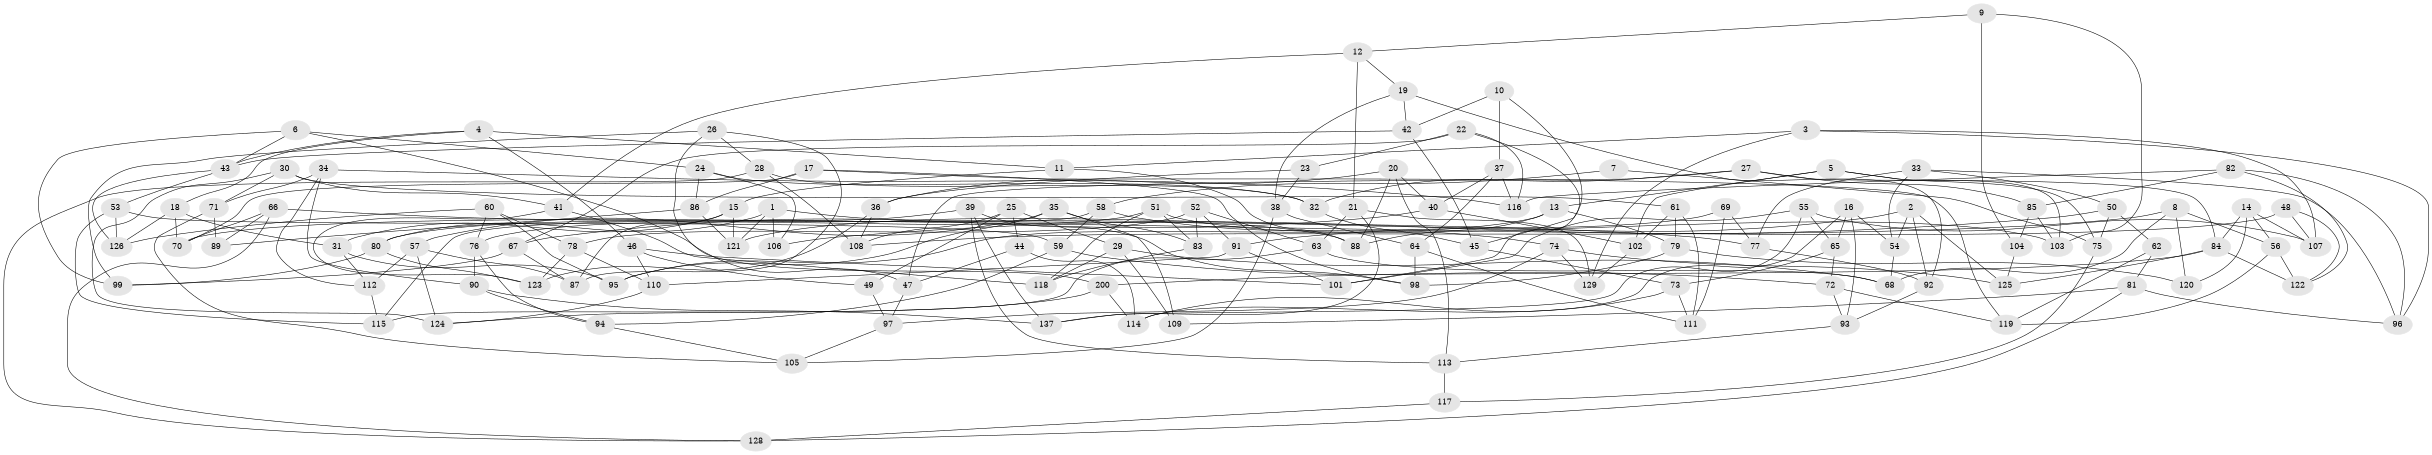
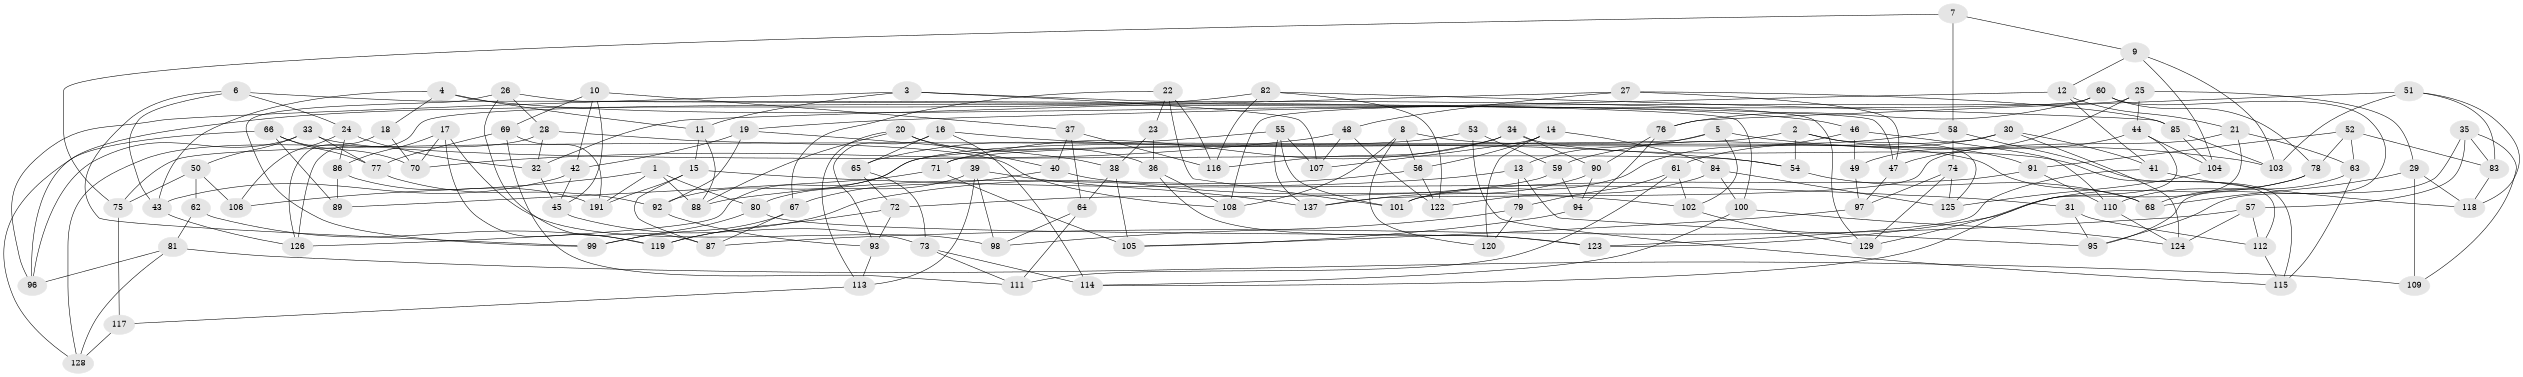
edge "7" -- "9": added
edge "10" -- "69": added
edge "44" -- "104": added
edge "27" -- "84": now "27" -- "48"
edge "43" -- "53": removed
edge "18" -- "31": removed
node "121": label "121" -> "191"
node "200": label "200" -> "100"
